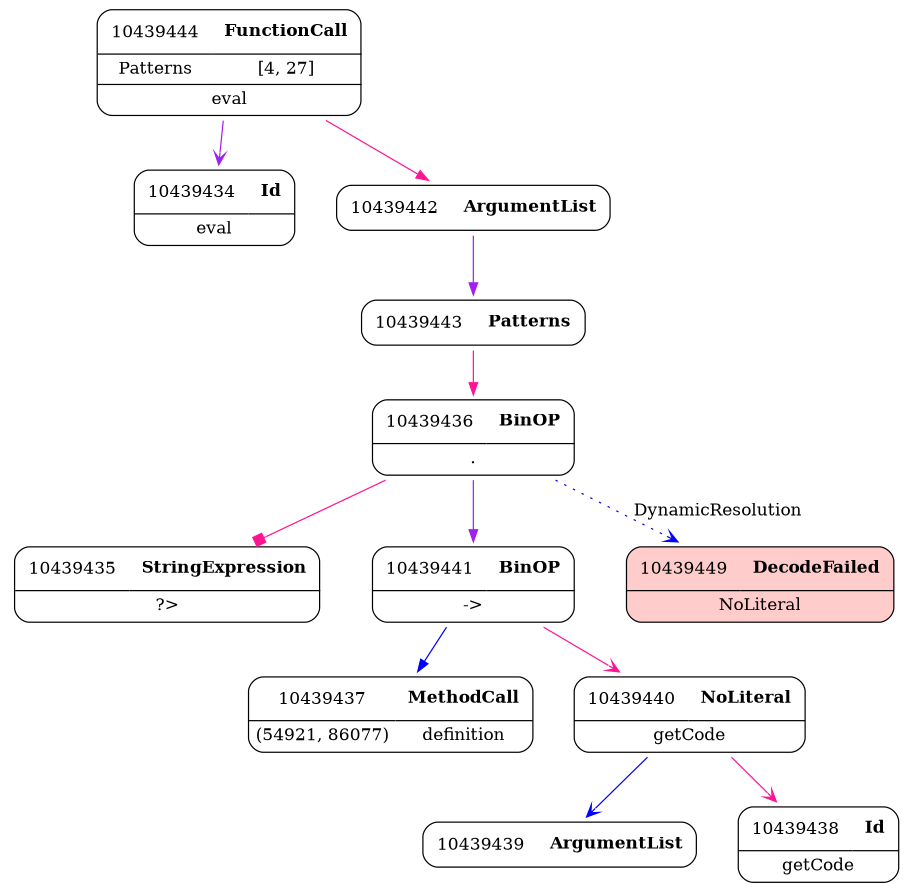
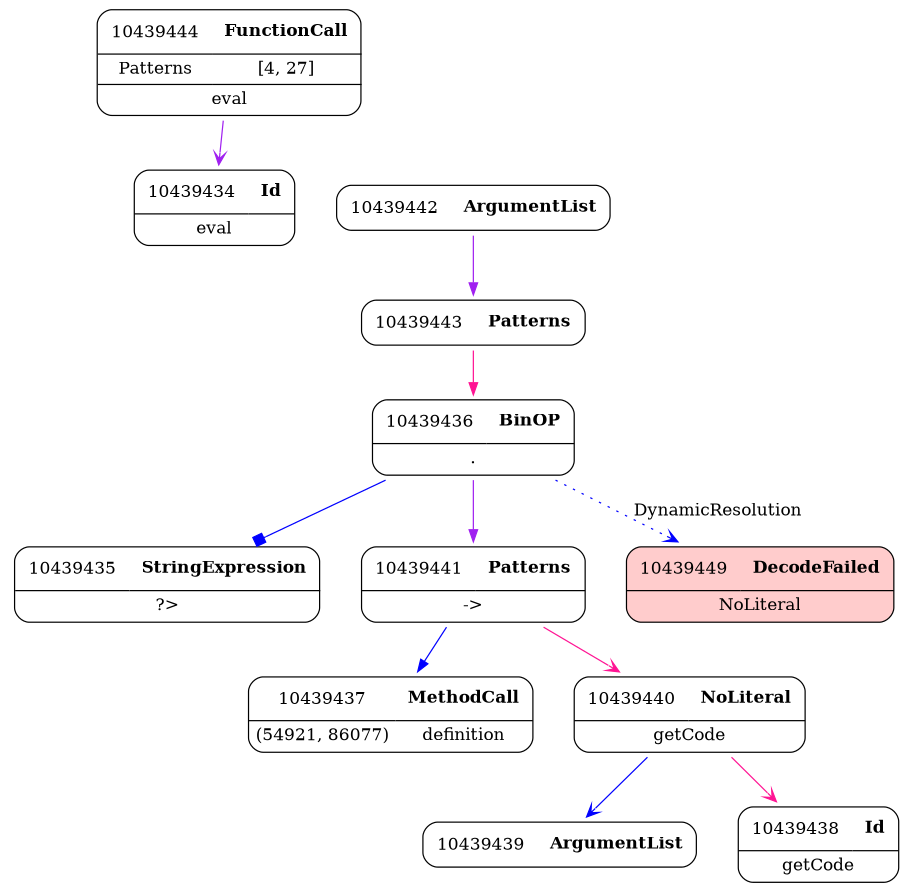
edge "10439444" -> "10439442": removed
edge "10439436" -> "10439435": color deeppink -> blue
node "10439441": text "BinOP" -> "Patterns"
